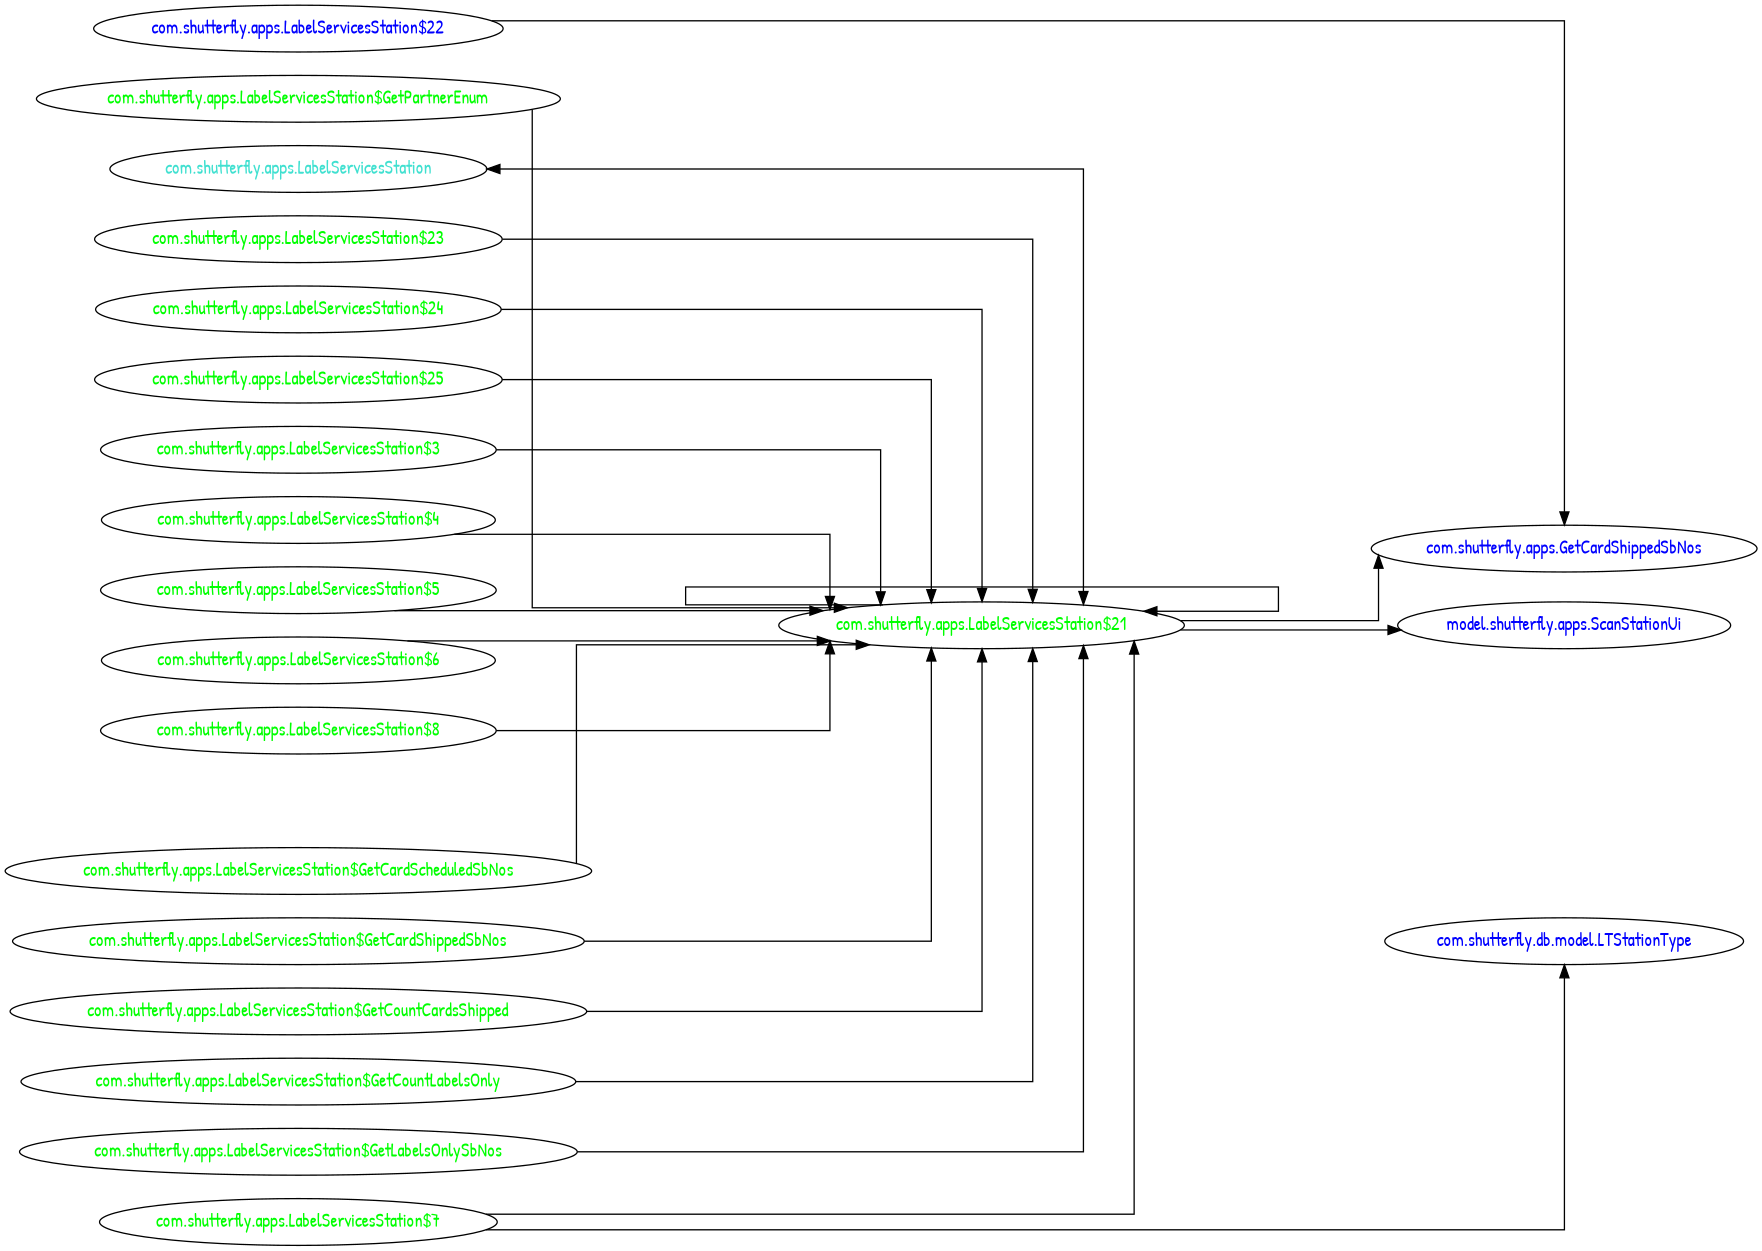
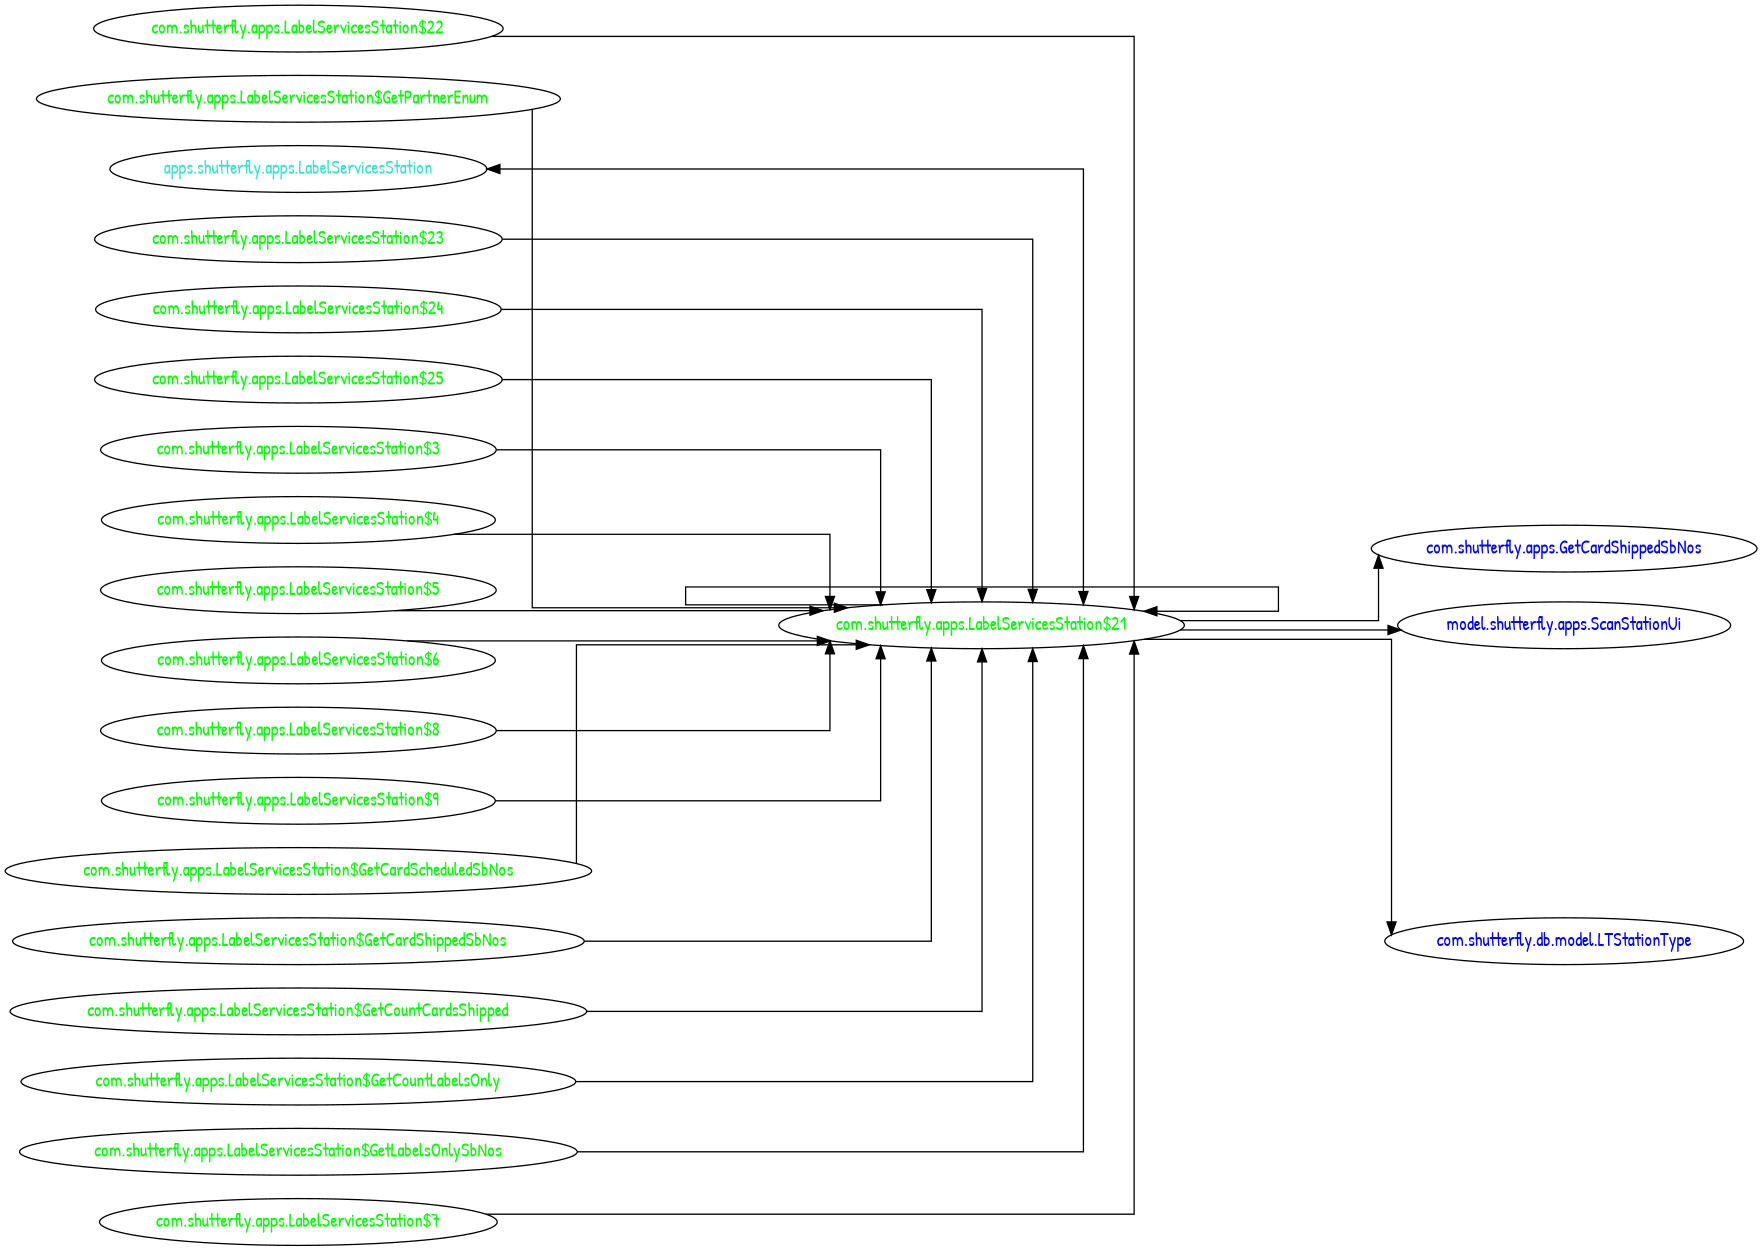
edge "com.shutterfly.apps.LabelServicesStation$22" -> "com.shutterfly.apps.GetCardShippedSbNos": now "com.shutterfly.apps.LabelServicesStation$22" -> "com.shutterfly.apps.LabelServicesStation$21"
node "com.shutterfly.apps.LabelServicesStation$22": fontcolor blue -> green
node "com.shutterfly.apps.LabelServicesStation": label "com.shutterfly.apps.LabelServicesStation" -> "apps.shutterfly.apps.LabelServicesStation"
node "com.shutterfly.apps.LabelServicesStation$9": added
edge "com.shutterfly.apps.LabelServicesStation$7" -> "com.shutterfly.db.model.LTStationType": now "com.shutterfly.apps.LabelServicesStation$21" -> "com.shutterfly.db.model.LTStationType"
